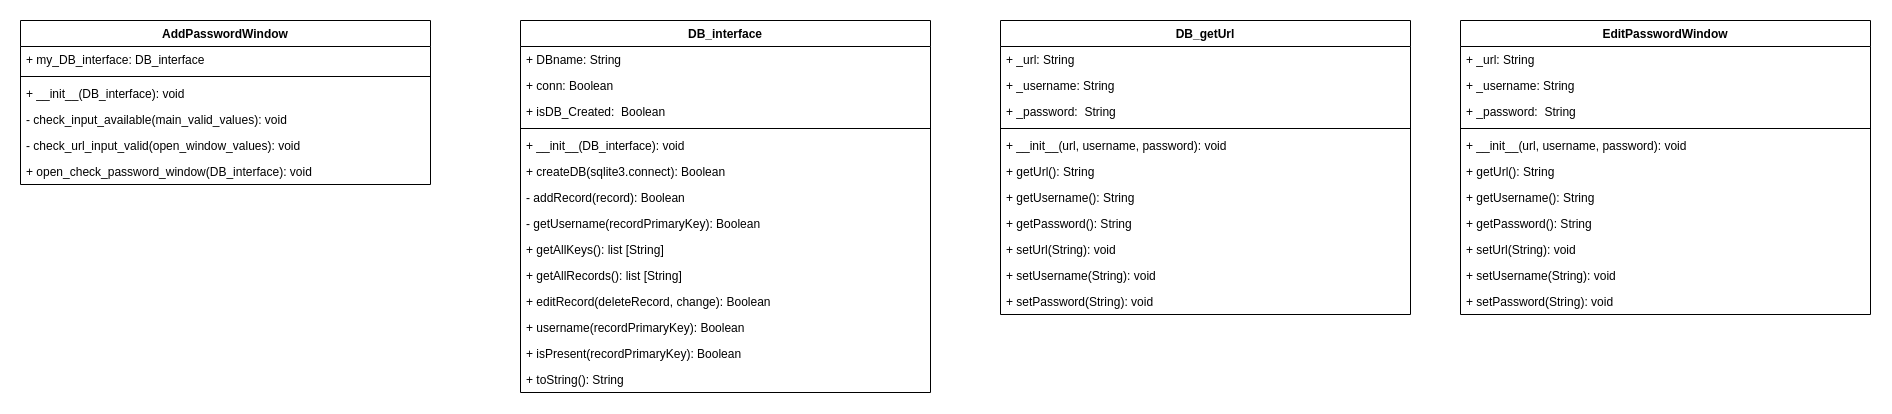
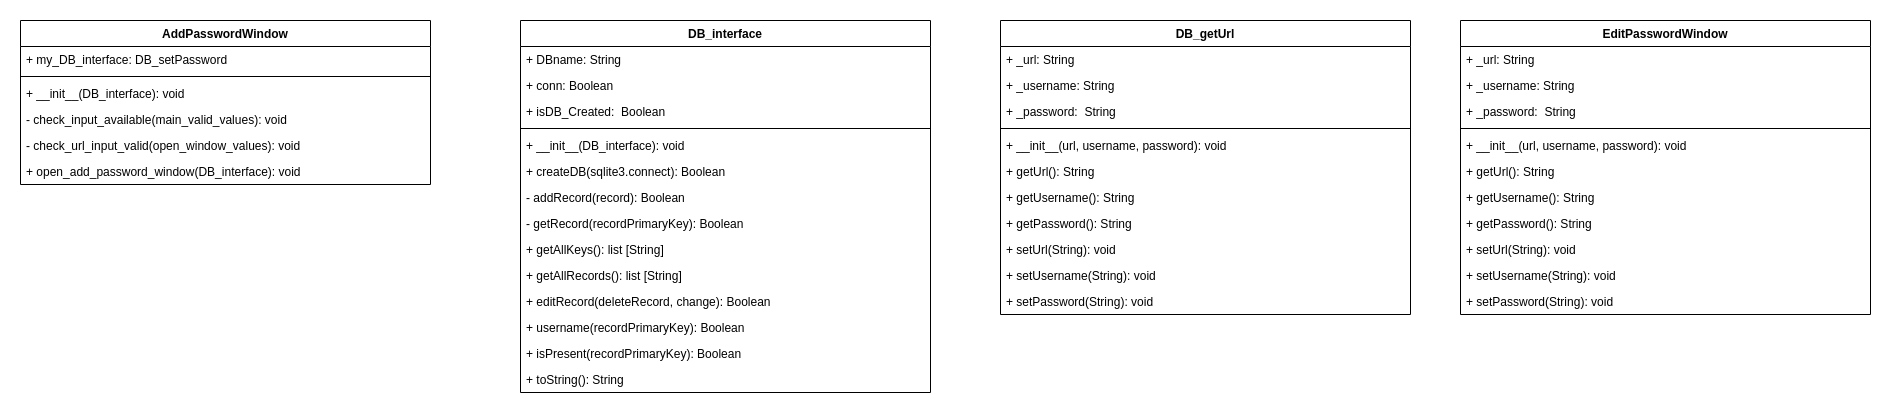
node "+ my_DB_interface: DB_interface": label "+ my_DB_interface: DB_interface" -> "+ my_DB_interface: DB_setPassword"
node "+ open_check_password_window(DB_interface): void": label "+ open_check_password_window(DB_interface): void" -> "+ open_add_password_window(DB_interface): void"
node "- getUsername(recordPrimaryKey): Boolean": label "- getUsername(recordPrimaryKey): Boolean" -> "- getRecord(recordPrimaryKey): Boolean"
